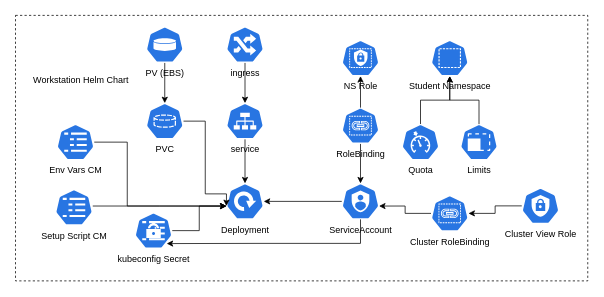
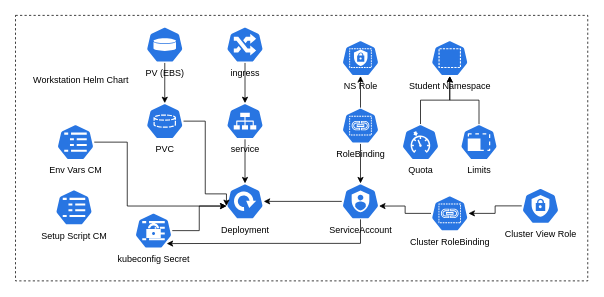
edge "Setup Script CM" -> "Deployment": removed
